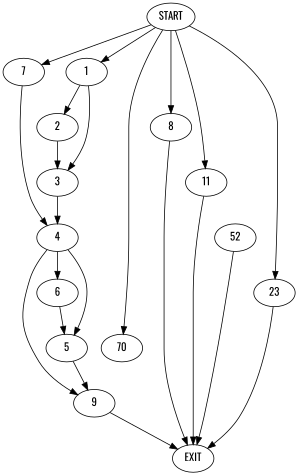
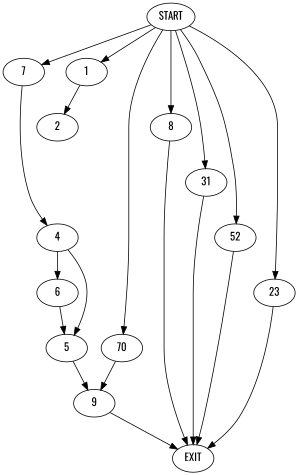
edge "START" -> "52": added
node "3": removed
node "11": label "11" -> "31"
edge "4" -> "9": now "70" -> "9"
